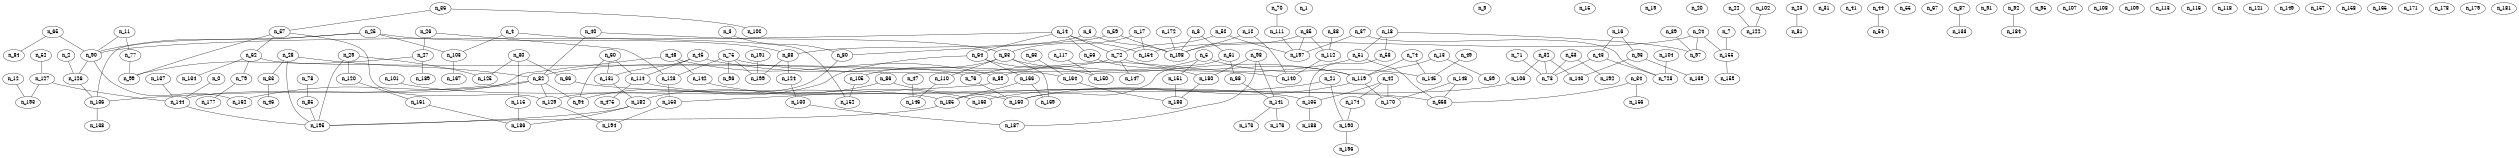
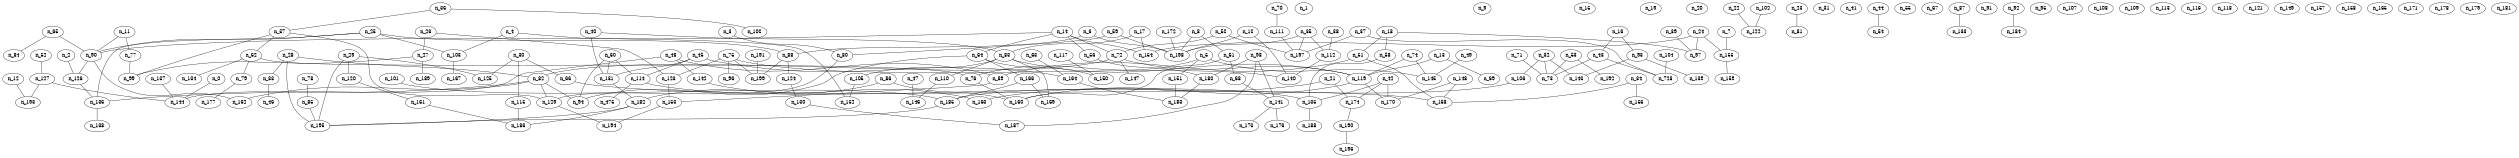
edge "n_40" -- "n_82": now "n_40" -- "n_131"
node "n_668": label "n_668" -> "n_168"
edge "n_21" -- "n_190": now "n_21" -- "n_174"
edge "n_144" -- "n_195": removed
